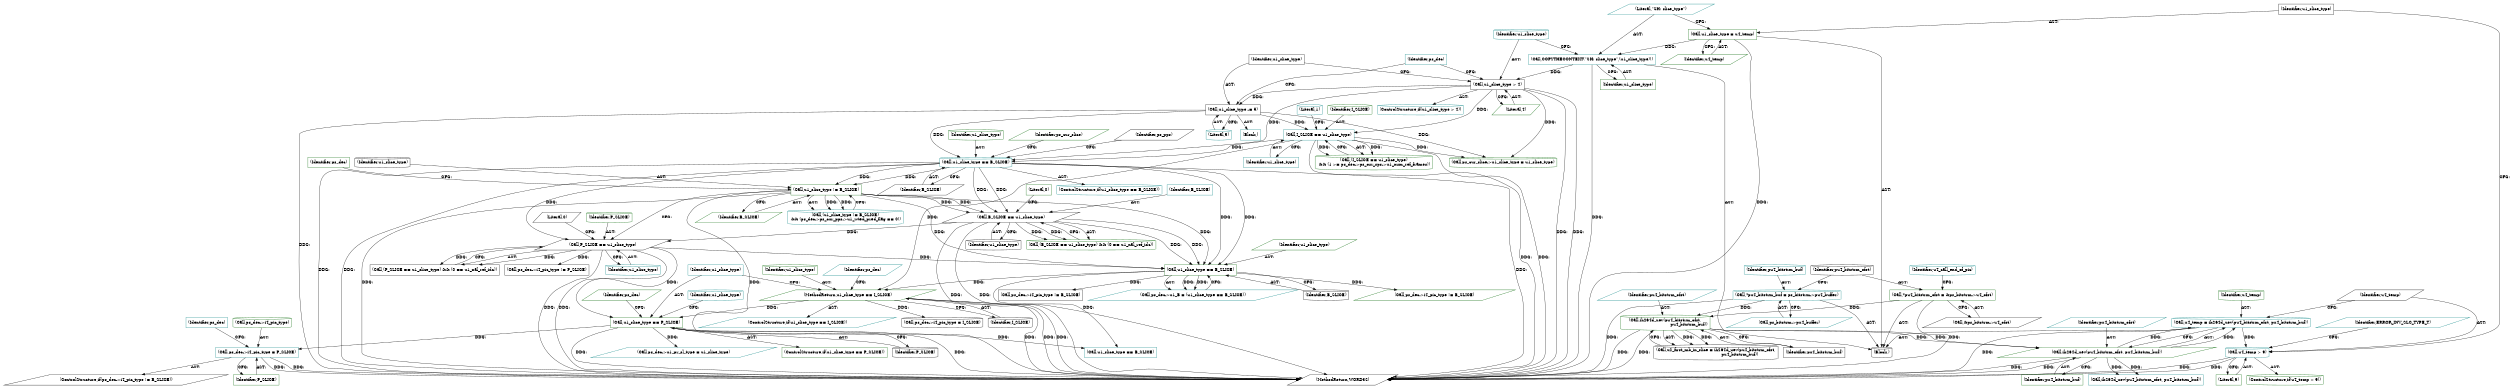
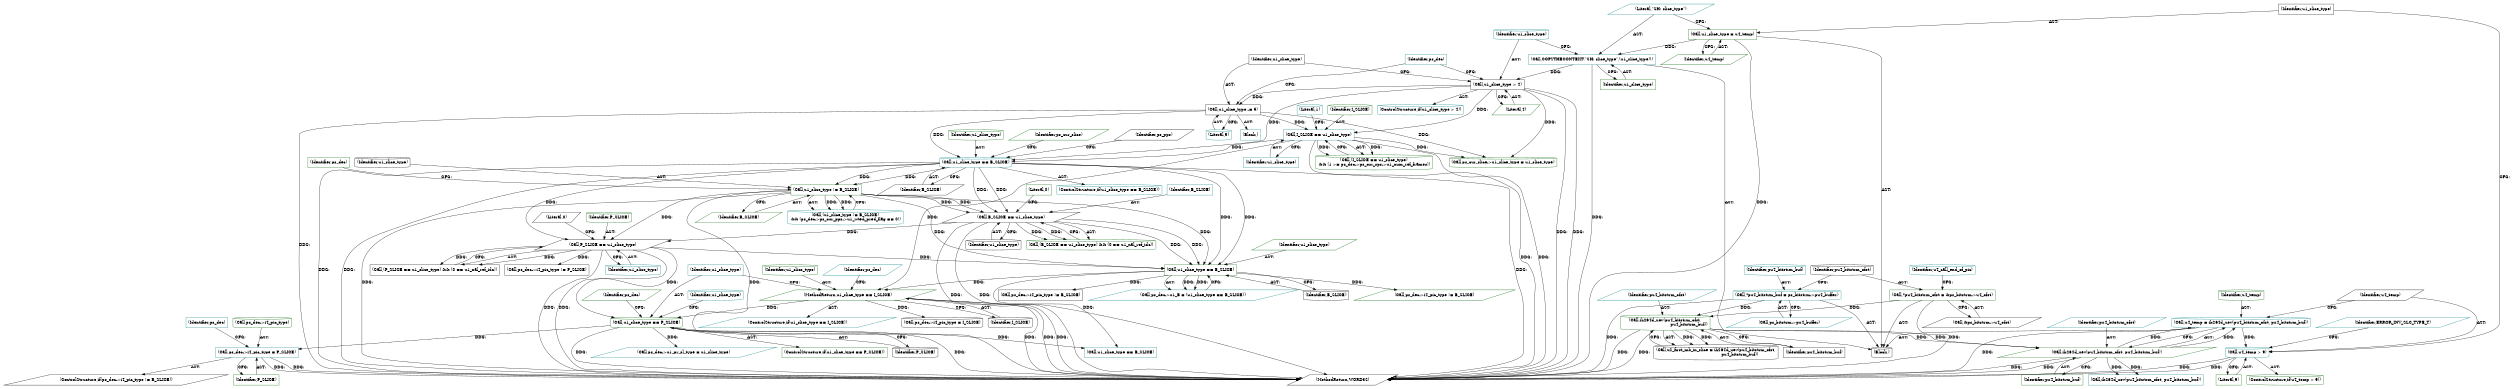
edge "(Call,u1_slice_type != B_SLICE)" -> "(Call,P_SLICE == u1_slice_type)": label "CFG: " -> "DDG: "
node "(Call,u1_slice_type == P_SLICE)": shape box -> cylinder
